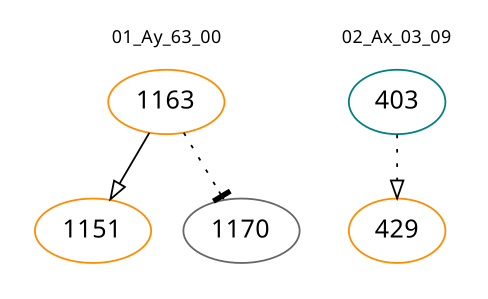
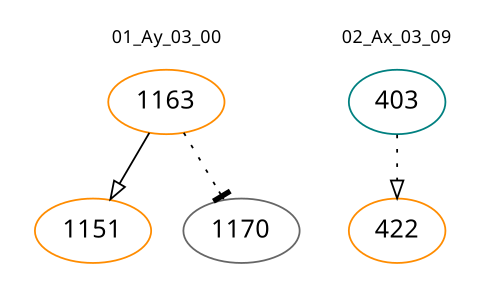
cluster "01_Ay_63_00": label "01_Ay_63_00" -> "01_Ay_03_00"
node "429": label "429" -> "422"
